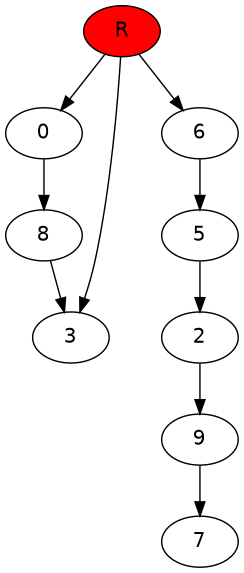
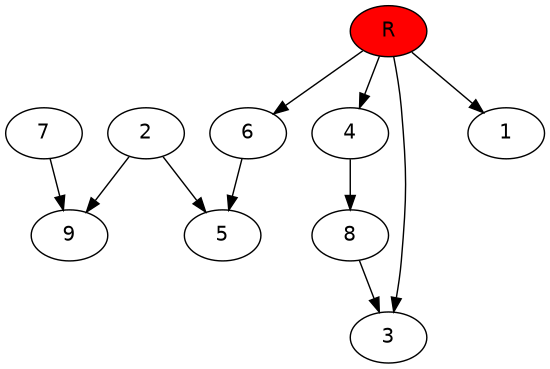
node "0": label "0" -> "4"
node "1": added
edge "5" -> "2": reversed
edge "9" -> "7": reversed
